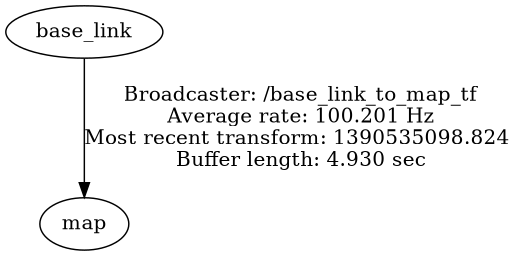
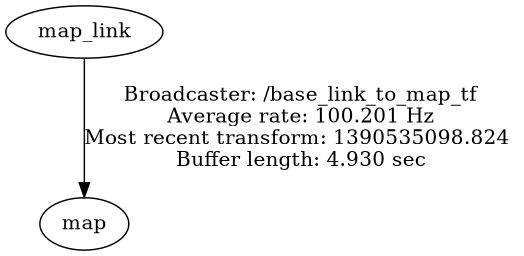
node "base_link": label "base_link" -> "map_link"
